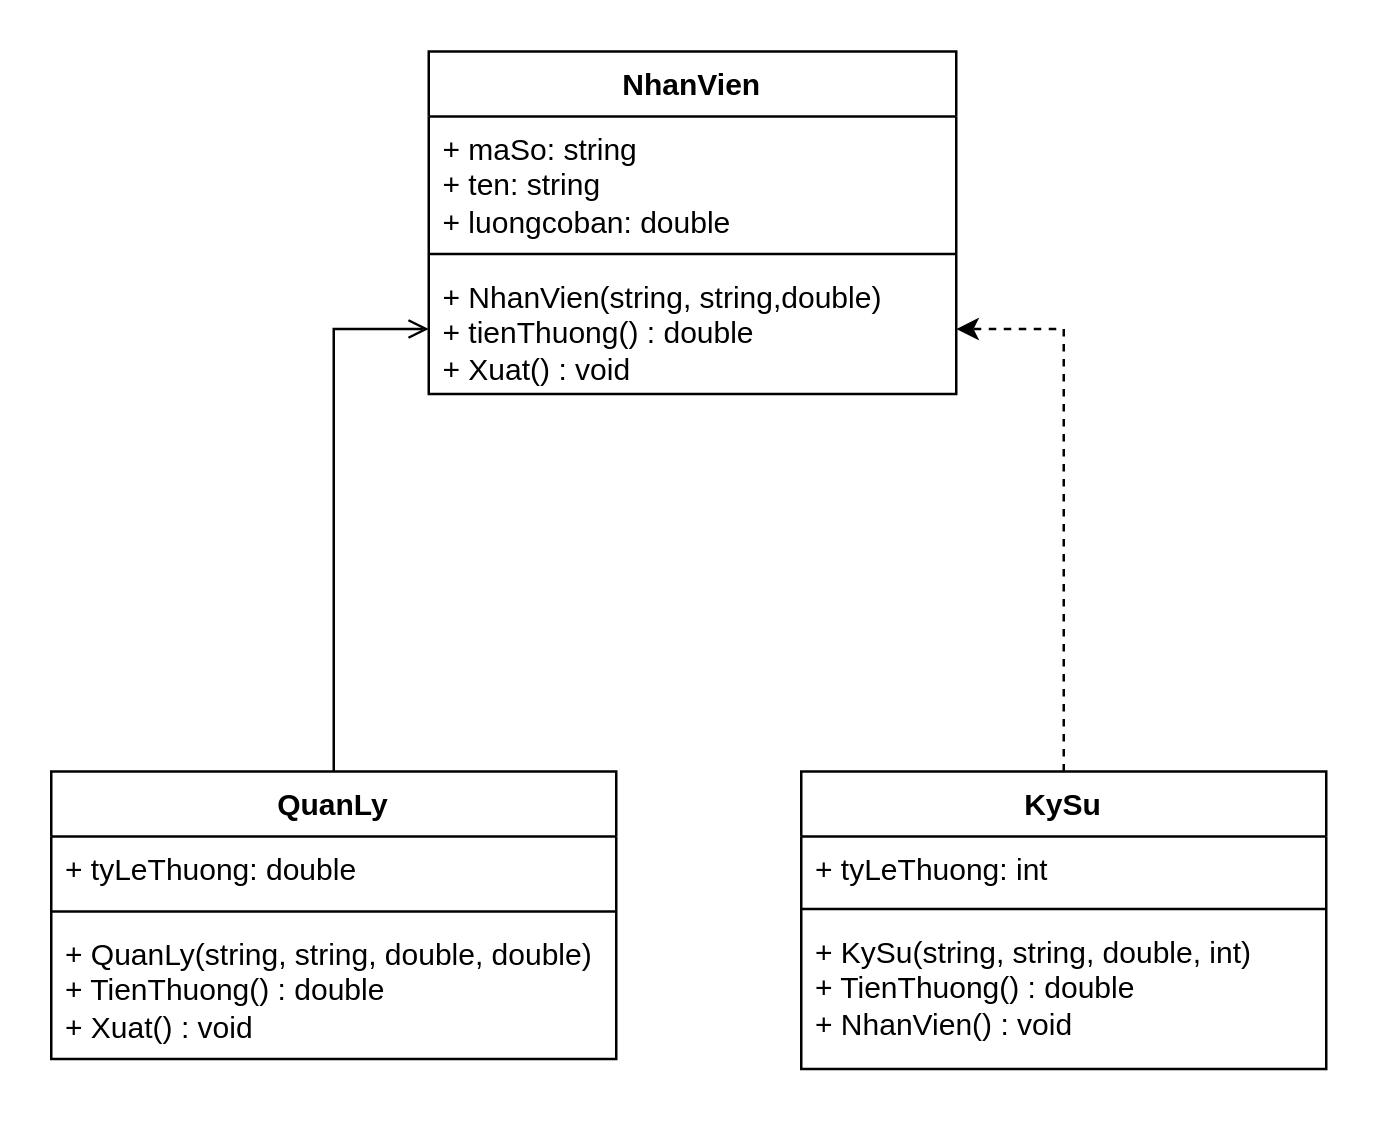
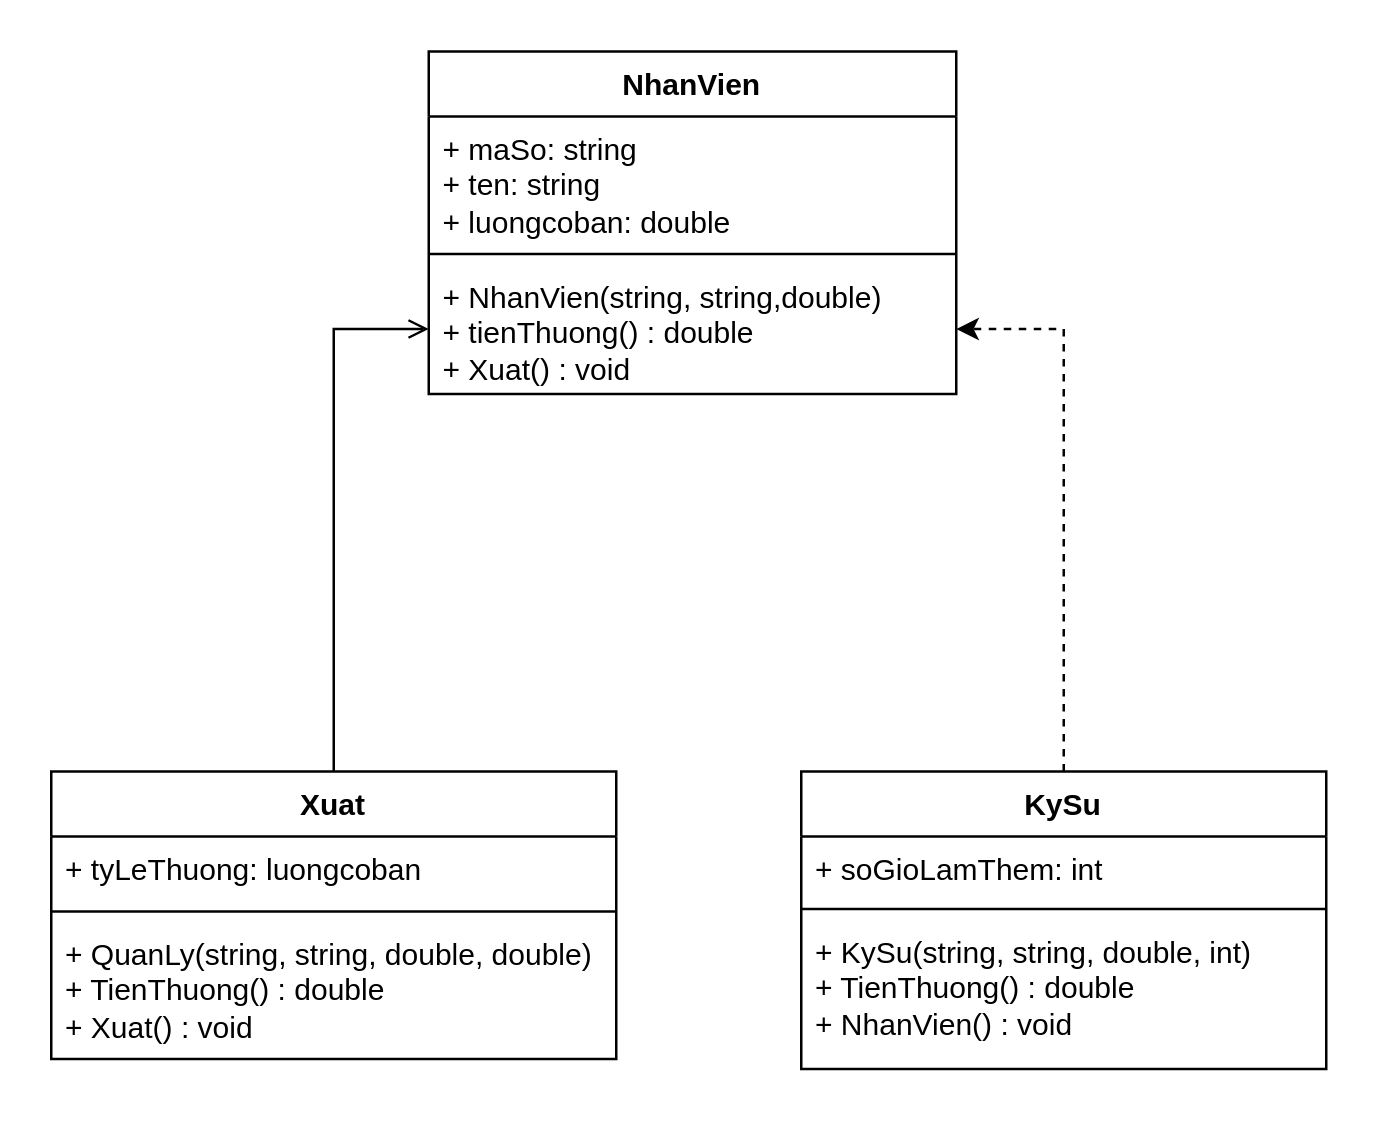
node "QuanLy": label "QuanLy" -> "Xuat"
node "+ tyLeThuong: double": label "+ tyLeThuong: double" -> "+ tyLeThuong: luongcoban"
node "+ tyLeThuong: int": label "+ tyLeThuong: int" -> "+ soGioLamThem: int"
